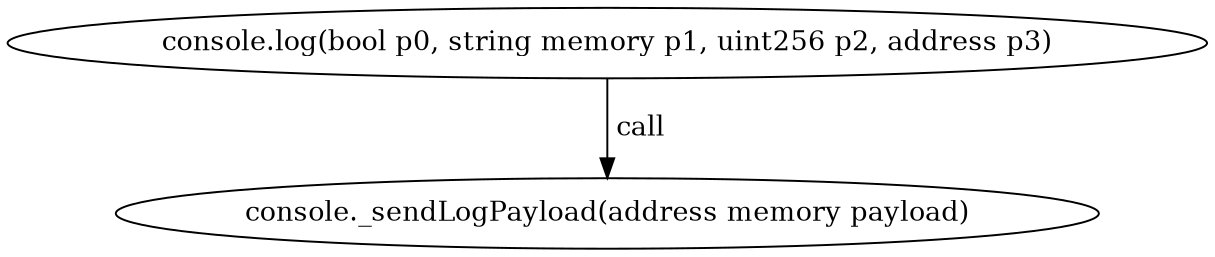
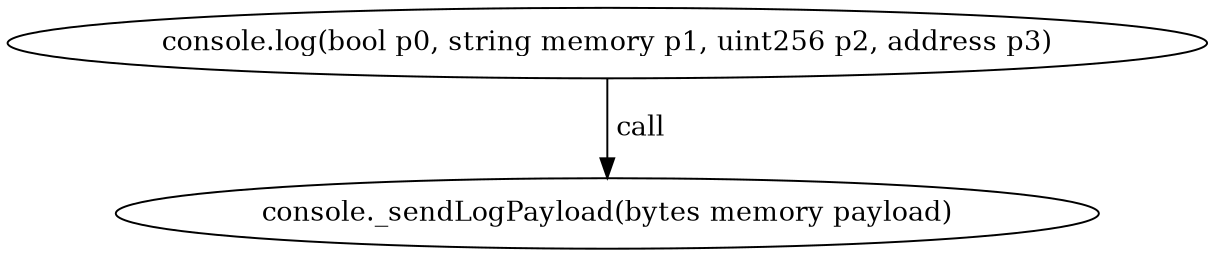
node "console._sendLogPayload(address memory payload)": label "console._sendLogPayload(address memory payload)" -> "console._sendLogPayload(bytes memory payload)"
